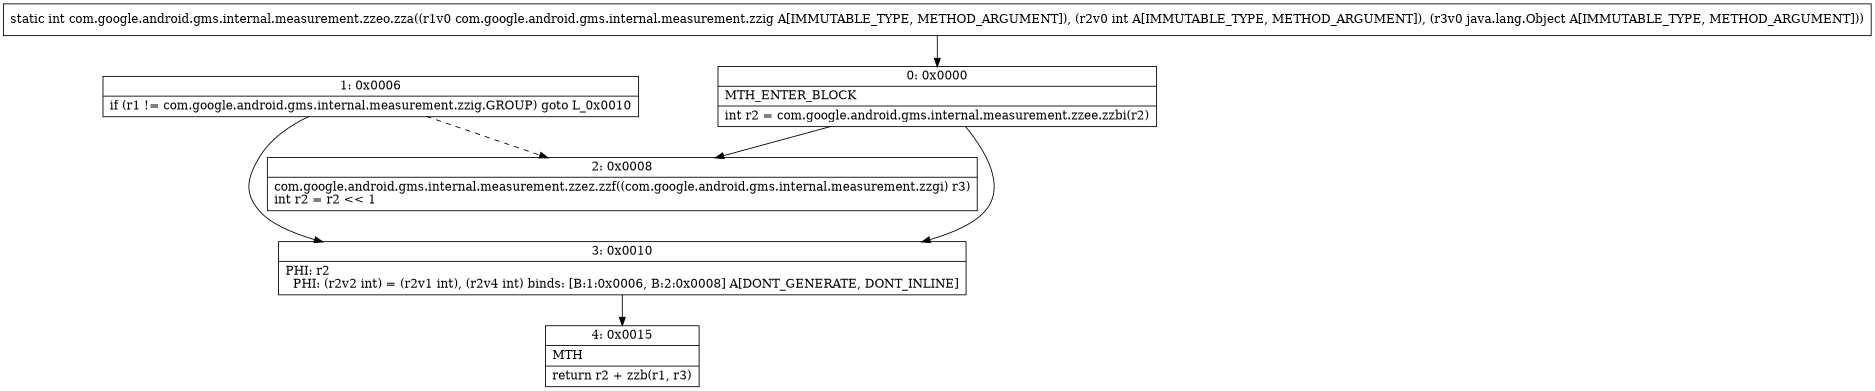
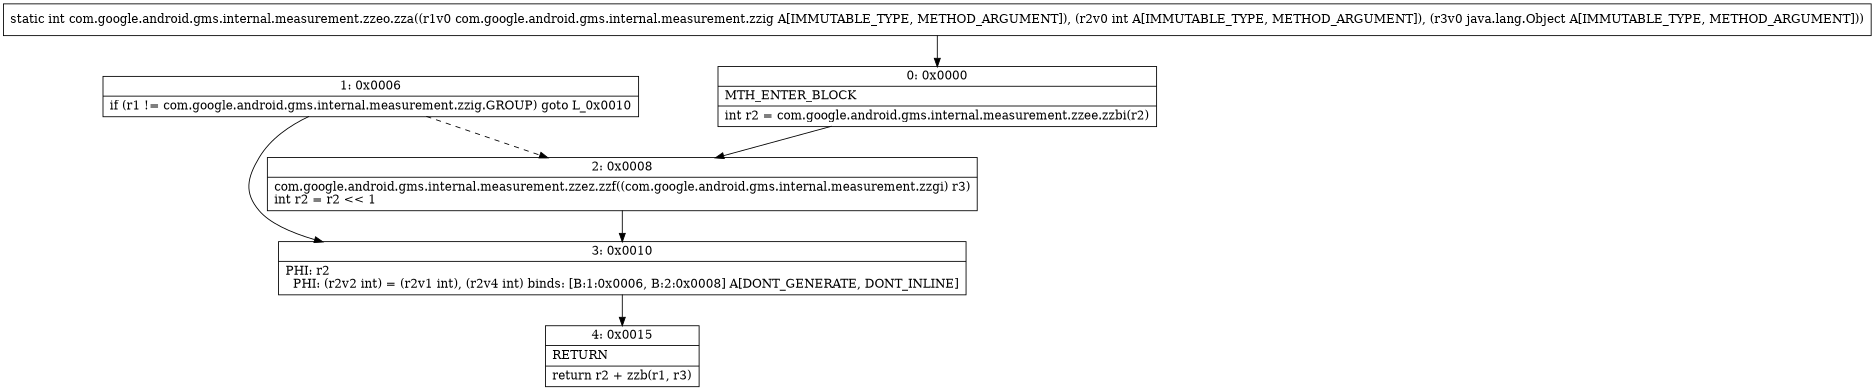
edge "0: 0x0000" -> "3: 0x0010": now "2: 0x0008" -> "3: 0x0010"
node "4: 0x0015": text "MTH" -> "RETURN"
